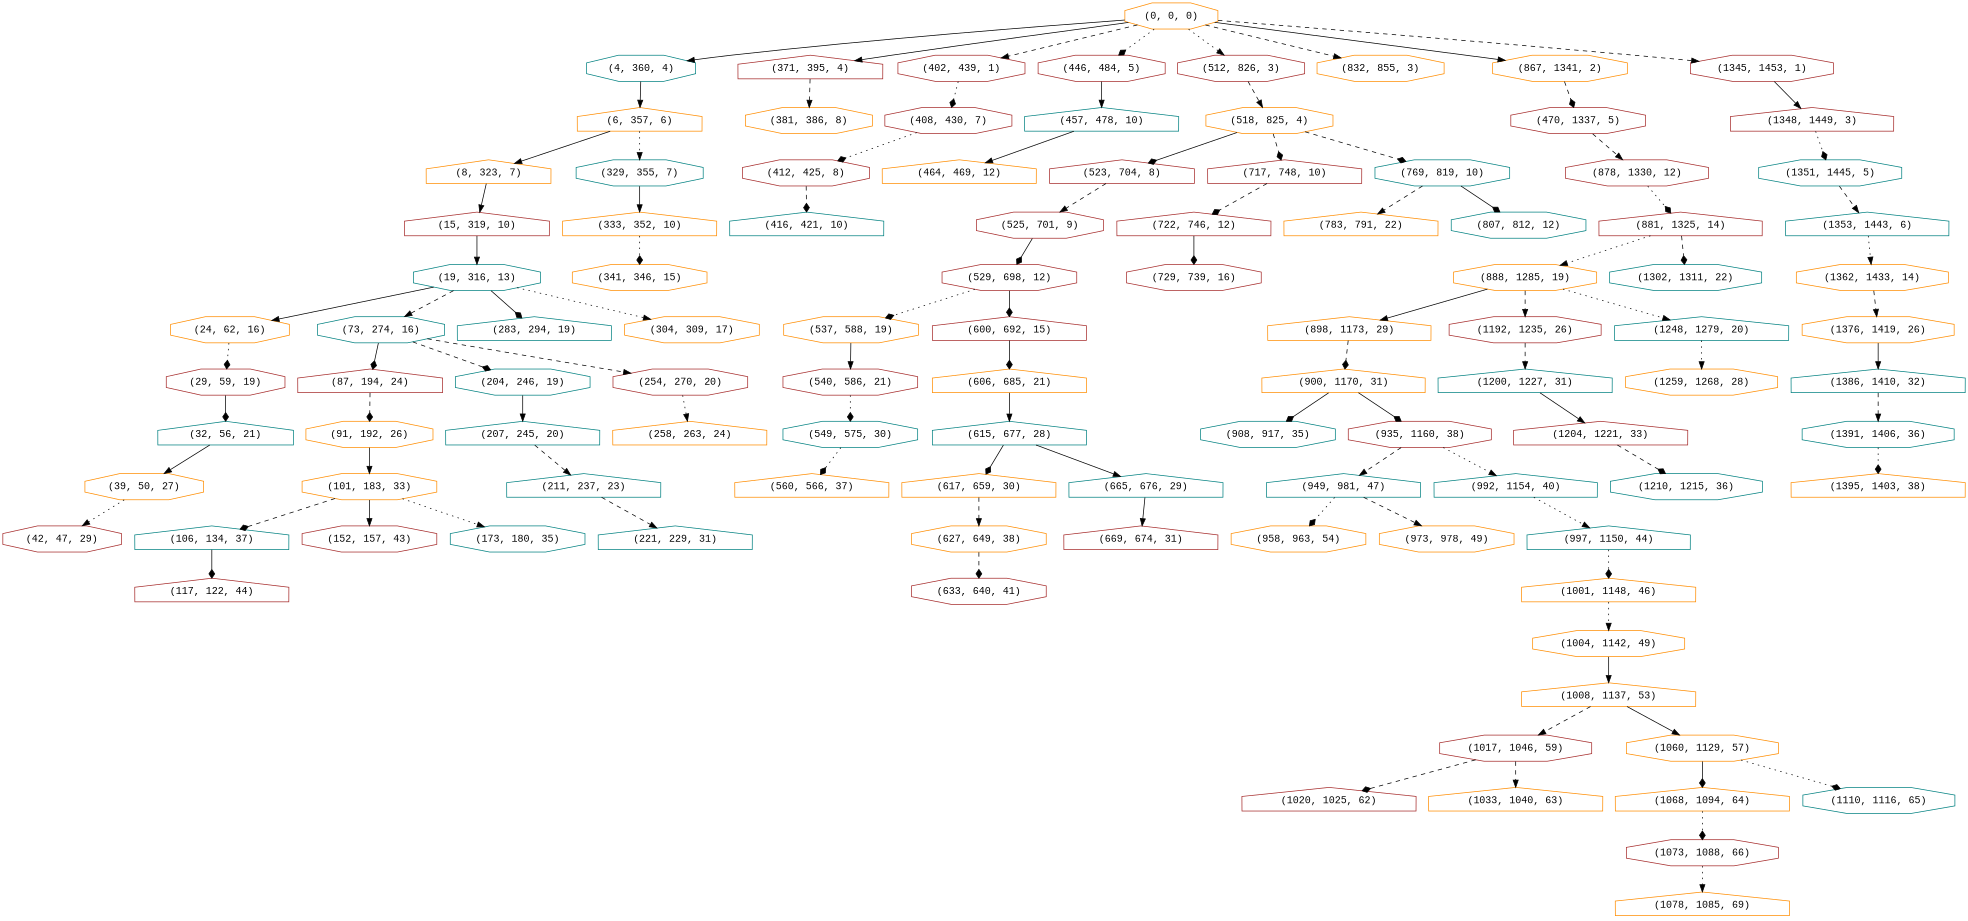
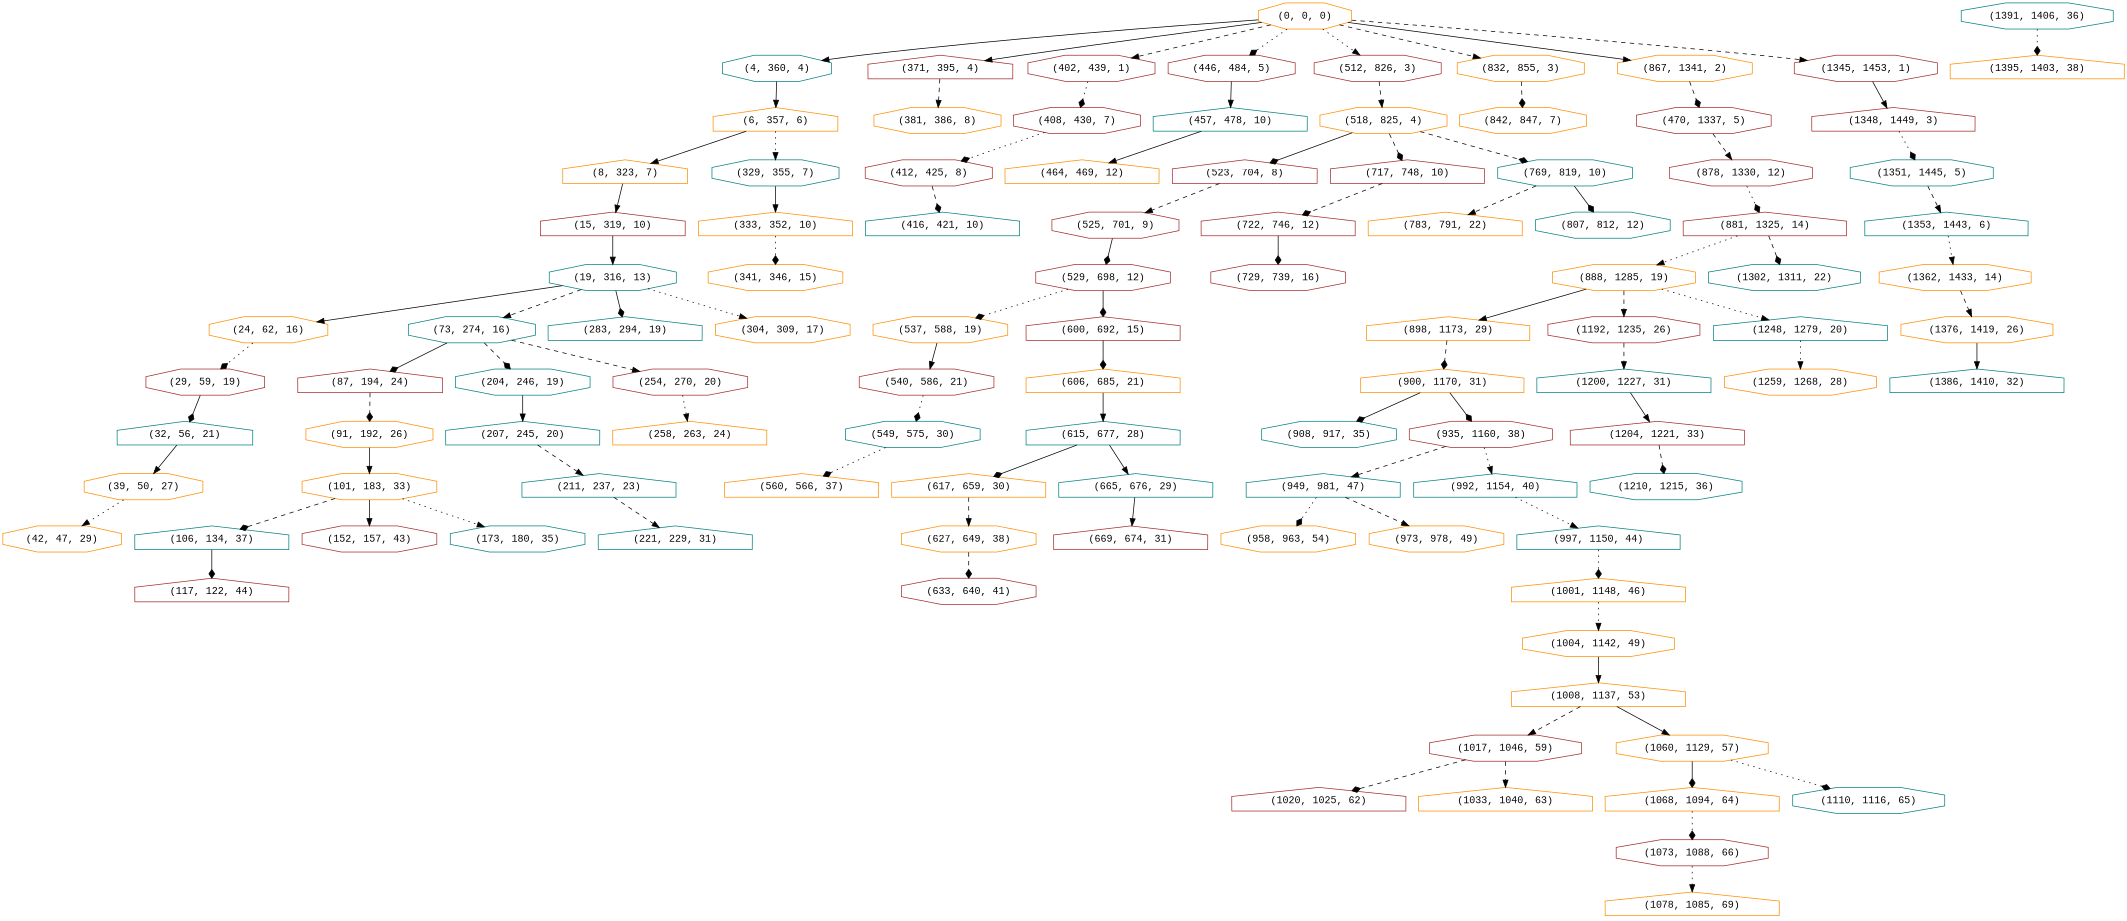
node "(842, 847, 7)": added
edge "(1386, 1410, 32)" -> "(1391, 1406, 36)": removed
node "(42, 47, 29)": color brown -> darkorange
